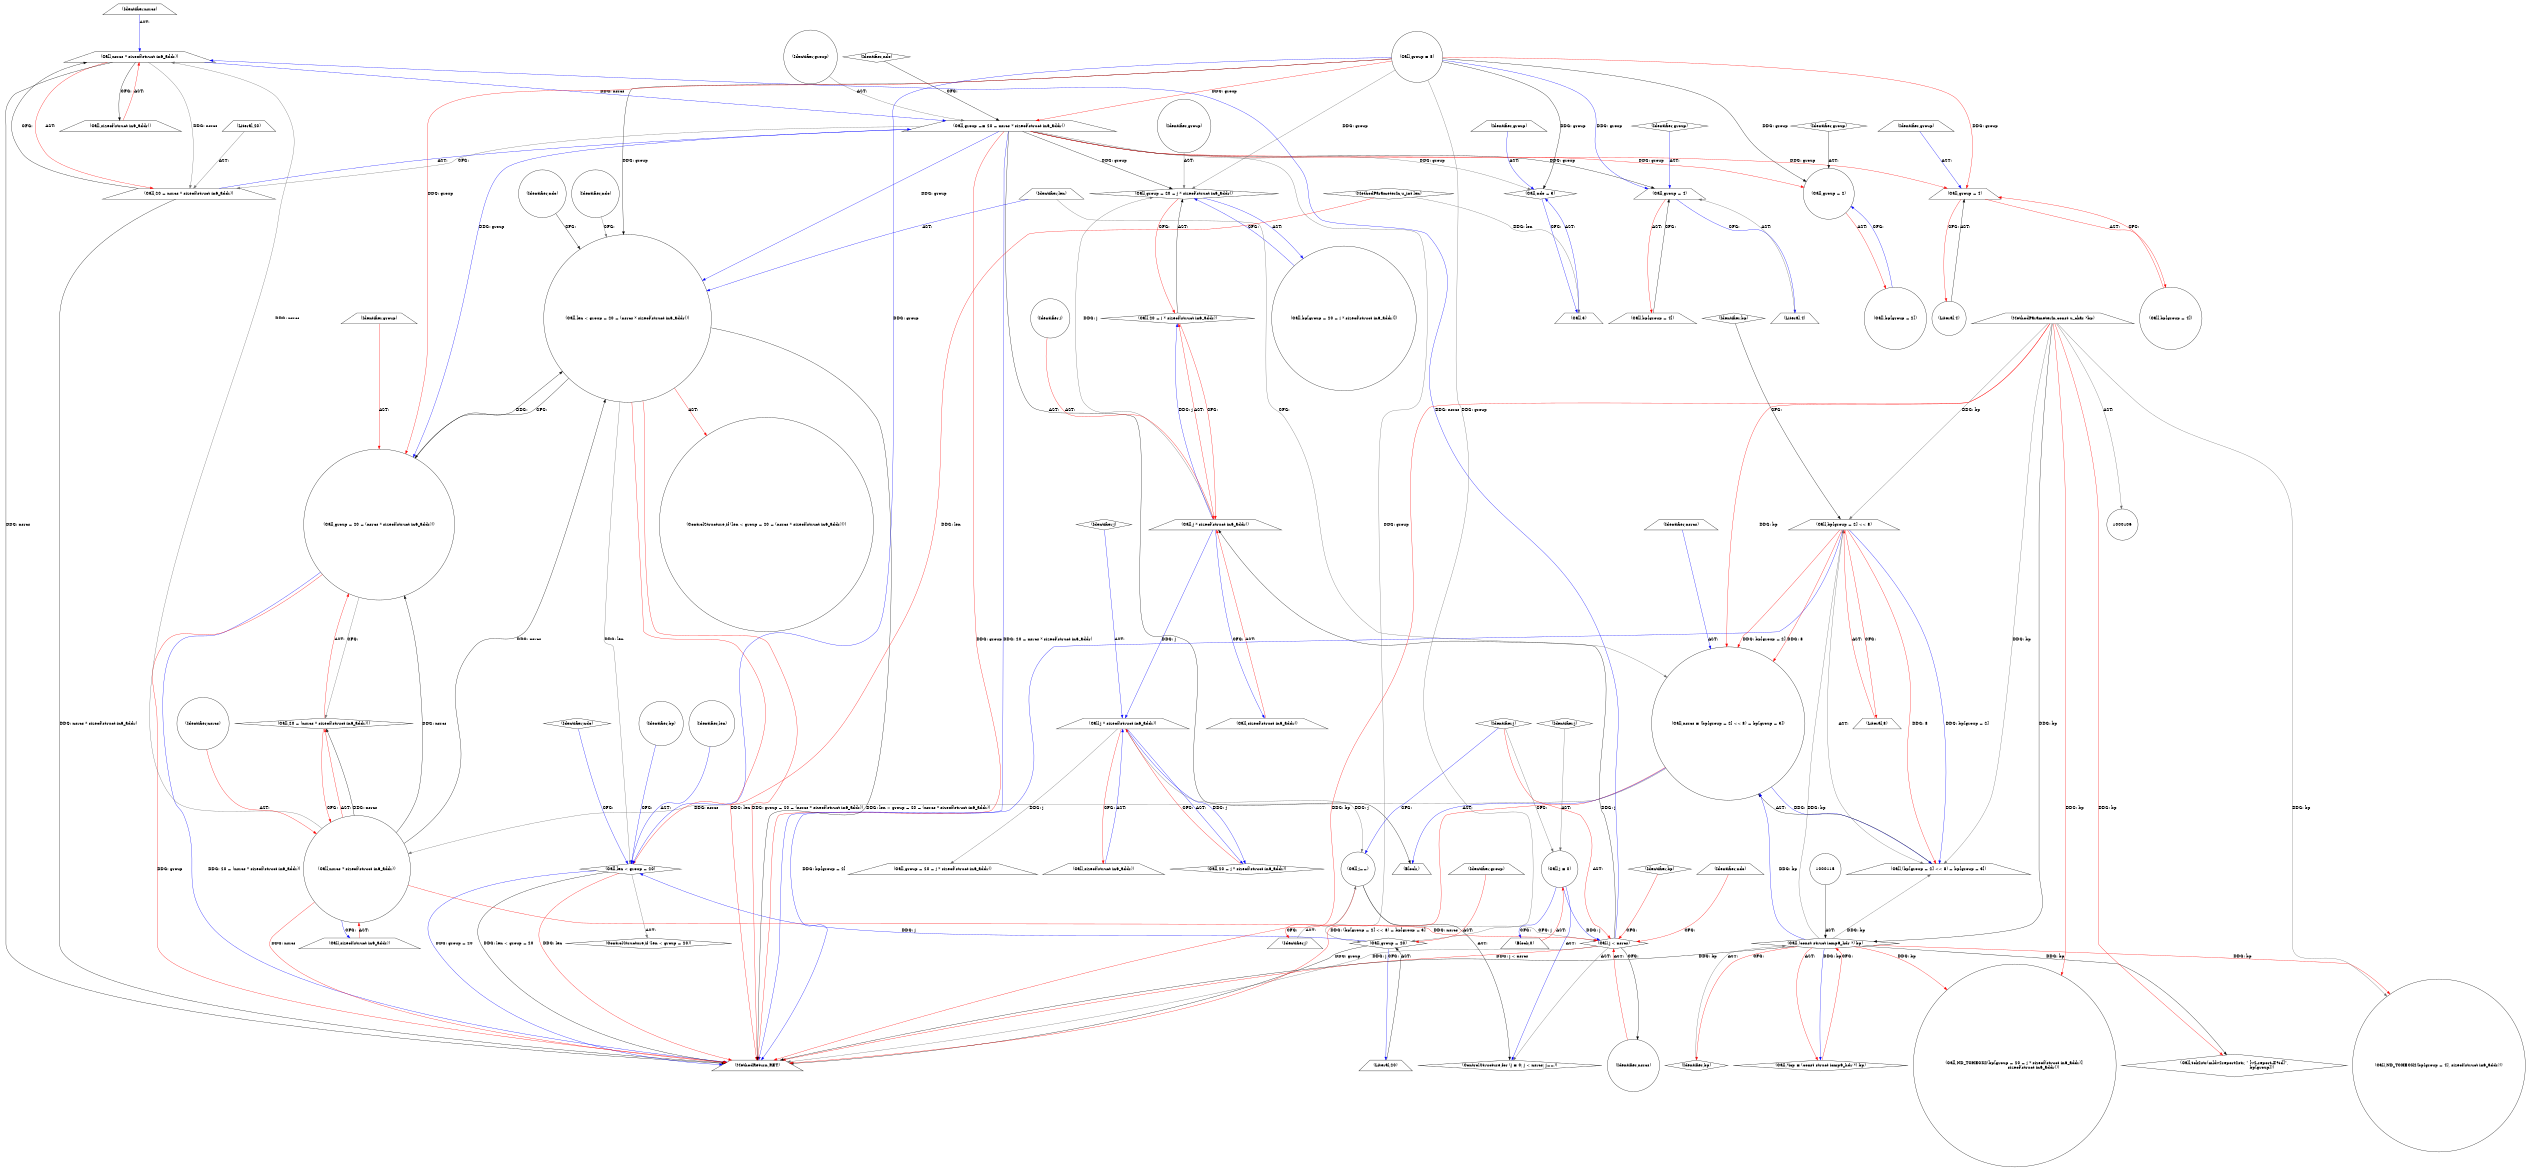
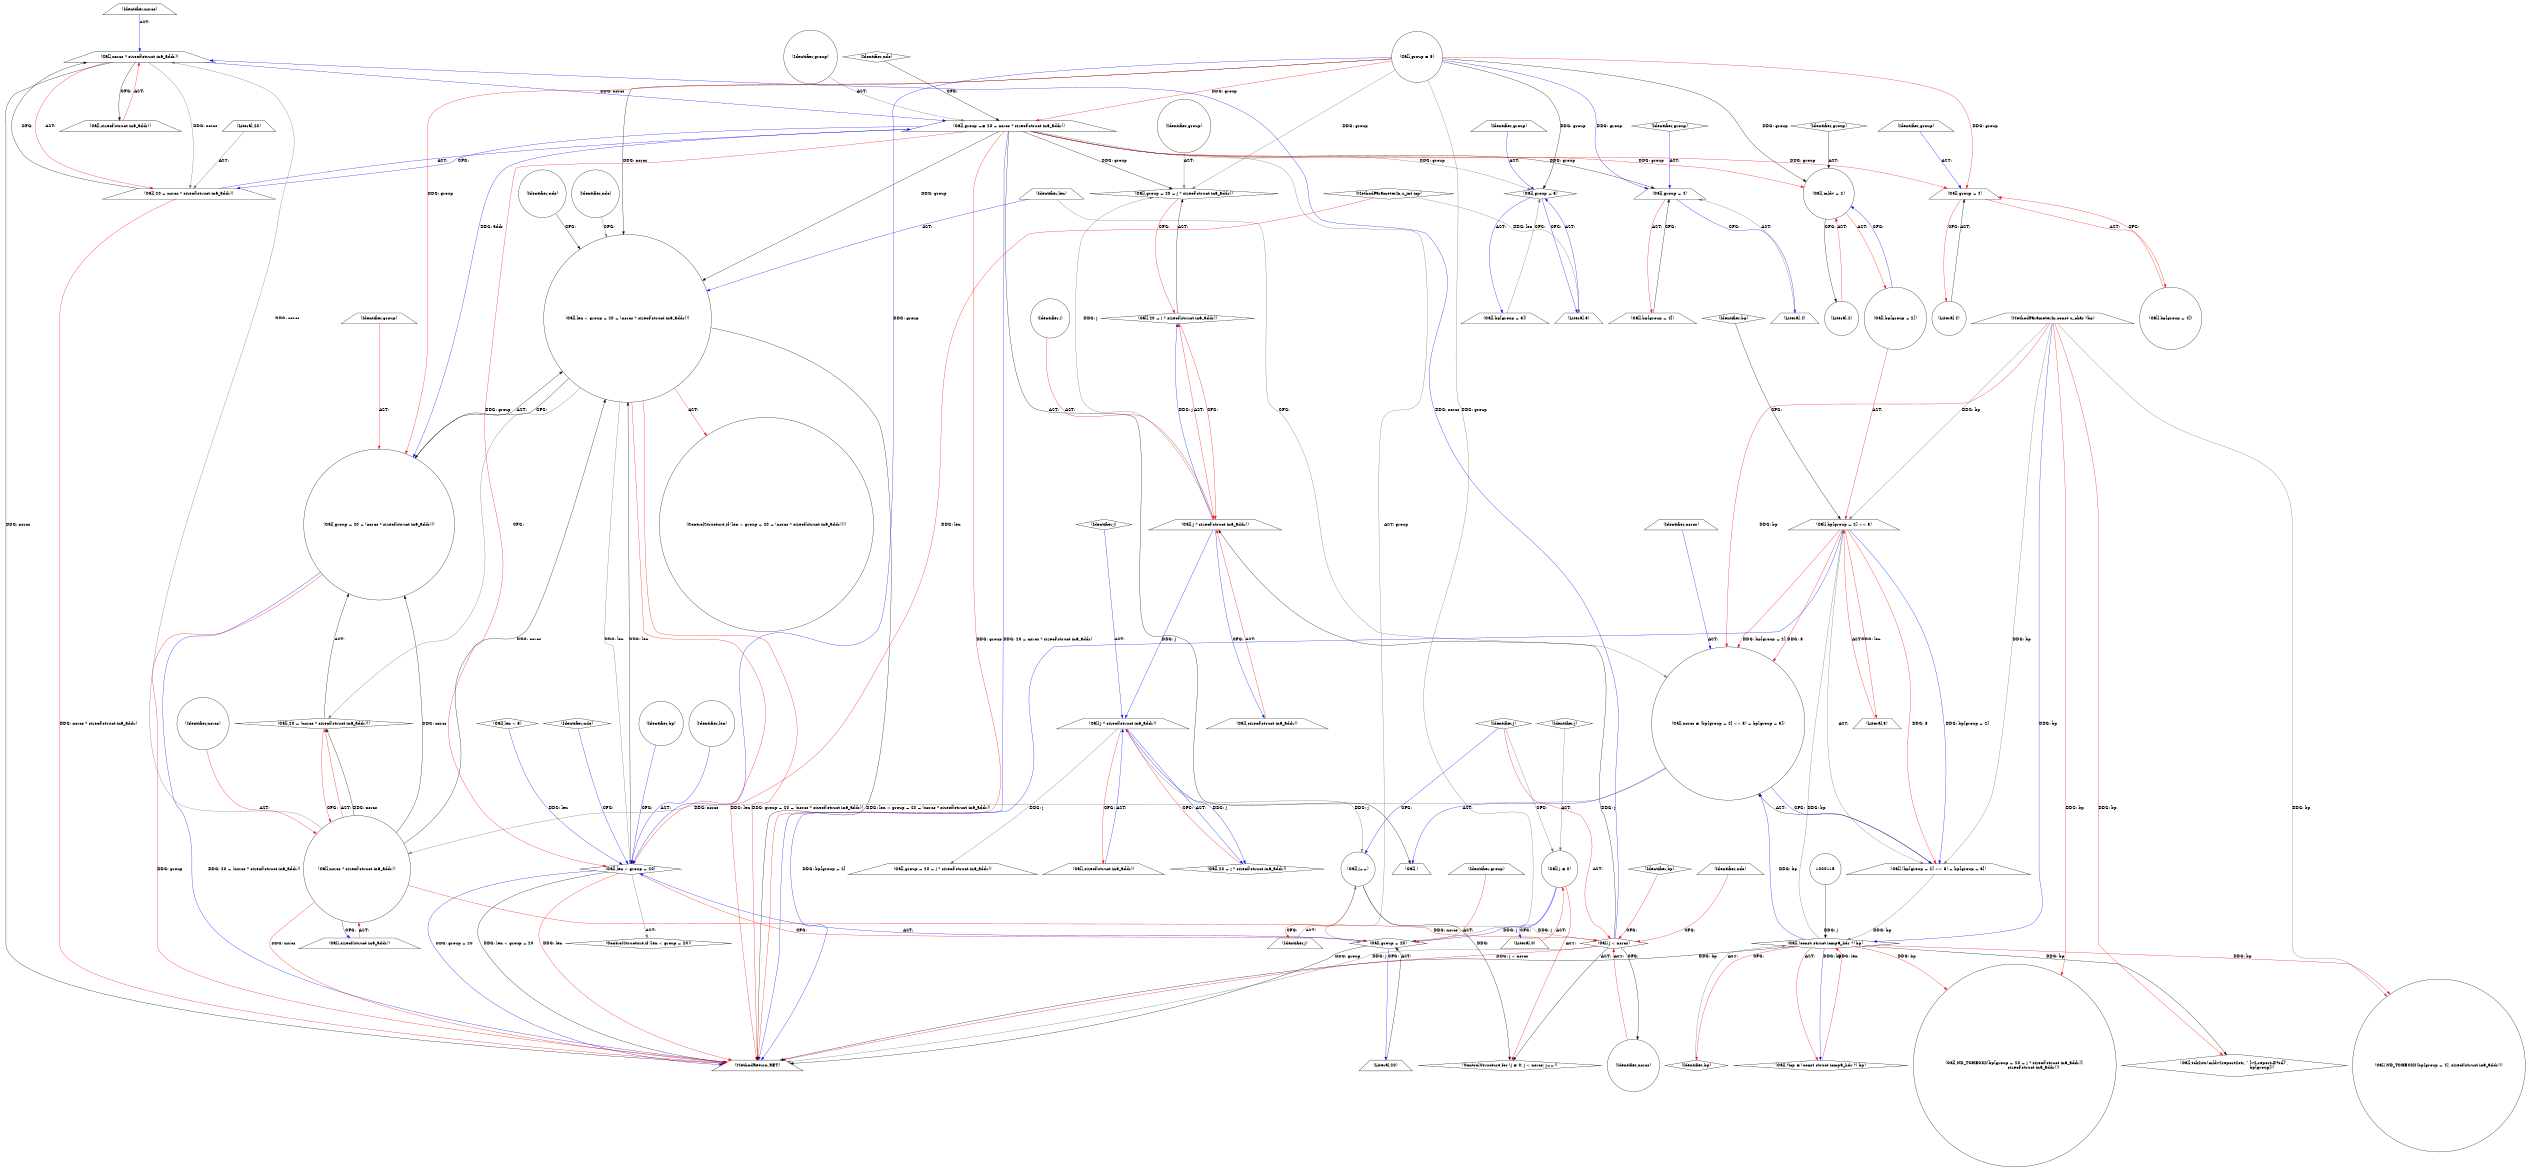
edge "(Call,group += 20 + nsrcs * sizeof(struct in6_addr))" -> "(Call,20 + nsrcs * sizeof(struct in6_addr))": color gray40 -> blue
edge "(Call,group = 8)" -> "(Call,len < group + 20 + (nsrcs * sizeof(struct in6_addr)))": label "DDG: group" -> "DDG: nsrcs"
node "(MethodParameterIn,u_int len)": label "(MethodParameterIn,u_int len)" -> "(MethodParameterIn,u_int icp)"
node "(Call,ndo + 3)": label "(Call,ndo + 3)" -> "(Call,group + 3)"
node "(Call,group + 2)": label "(Call,group + 2)" -> "(Call,mldv + 2)"
edge "(Call,group += 20 + nsrcs * sizeof(struct in6_addr))" -> "(Call,len < group + 20 + (nsrcs * sizeof(struct in6_addr)))": color blue -> black
edge "(Call,group += 20 + nsrcs * sizeof(struct in6_addr))" -> "(Call,group + 20 + (nsrcs * sizeof(struct in6_addr)))": label "DDG: group" -> "DDG: addr"
node "(Call,bp[group + 20 + j * sizeof(struct in6_addr)])": removed
node "(Call,bp[group + 3])": added
node "(Call,3)": label "(Call,3)" -> "(Literal,3)"
node "(Literal,2)": added
edge "(Call,group += 20 + nsrcs * sizeof(struct in6_addr))" -> "(Call,len < group + 20)": added, label "DDG: group"
edge "(Call,group + 20 + (nsrcs * sizeof(struct in6_addr)))" -> "(Call,len < group + 20 + (nsrcs * sizeof(struct in6_addr)))": label "DDG: " -> "AST: "
edge "(Call,bp[group + 2])" -> "(Call,bp[group + 2] << 8)": added, label "AST:"
edge "(Call,group += 20 + nsrcs * sizeof(struct in6_addr))" -> "(Call,group + 20)": label "DDG: group" -> "AST: group"
node "1000106": removed
edge "(MethodParameterIn,const u_char *bp)" -> "(MethodReturn,RET)": removed, label "DDG: bp"
edge "(Call,len < group + 20)" -> "(Call,len < group + 20 + (nsrcs * sizeof(struct in6_addr)))": added, label "DDG: len"
edge "(Call,bp[group + 2] << 8)" -> "(Literal,8)": label "CFG: " -> "DDG: len"
edge "(Call,20 + (nsrcs * sizeof(struct in6_addr)))" -> "(Call,group + 20 + (nsrcs * sizeof(struct in6_addr)))": color red -> black
edge "(Call,group + 20 + (nsrcs * sizeof(struct in6_addr)))" -> "(Call,20 + (nsrcs * sizeof(struct in6_addr)))": now "(Call,len < group + 20 + (nsrcs * sizeof(struct in6_addr)))" -> "(Call,20 + (nsrcs * sizeof(struct in6_addr)))"
edge "(MethodParameterIn,const u_char *bp)" -> "(Call,(const struct icmp6_hdr *) bp)": color black -> blue
node "(Call,len < 8)": added
edge "(Call,nsrcs = (bp[group + 2] << 8) + bp[group + 3])" -> "(Call,(bp[group + 2] << 8) + bp[group + 3])": label "DDG: " -> "CFG: "
node "(Block,)": label "(Block,)" -> "(Call,)"
edge "(Call,20 + nsrcs * sizeof(struct in6_addr))" -> "(MethodReturn,RET)": color black -> red
edge "(Call,(const struct icmp6_hdr *) bp)" -> "(Call,(bp[group + 2] << 8) + bp[group + 3])": reversed
edge "(Call,j = 0)" -> "(Call,j < nsrcs)": now "(Call,j = 0)" -> "(Call,group + 20)"
edge "(Call,group + 20)" -> "(Call,len < group + 20)": label "DDG: j" -> "AST: "
edge "(Call,j++)" -> "(Call,j < nsrcs)": label "CFG: j" -> "DDG: j"
edge "1000115" -> "(Call,(const struct icmp6_hdr *) bp)": label "AST: " -> "DDG: j"
edge "(Call,len < group + 20)" -> "(Call,group + 20)": added, label "CFG:"
edge "(Call,j++)" -> "(ControlStructure,for (j = 0; j < nsrcs; j++))": label "AST: " -> "DDG: "
node "(Block,0)": label "(Block,0)" -> "(Literal,0)"
edge "(Call,*icp = (const struct icmp6_hdr *) bp)" -> "(Call,(const struct icmp6_hdr *) bp)": label "CFG: " -> "DDG: len"
edge "(Call,nsrcs = (bp[group + 2] << 8) + bp[group + 3])" -> "(MethodReturn,RET)": removed, label "DDG: (bp[group + 2] << 8) + bp[group + 3]"
edge "(Call,j = 0)" -> "(ControlStructure,for (j = 0; j < nsrcs; j++))": color blue -> red
edge "(Call,j < nsrcs)" -> "(ControlStructure,for (j = 0; j < nsrcs; j++))": color gray40 -> black
